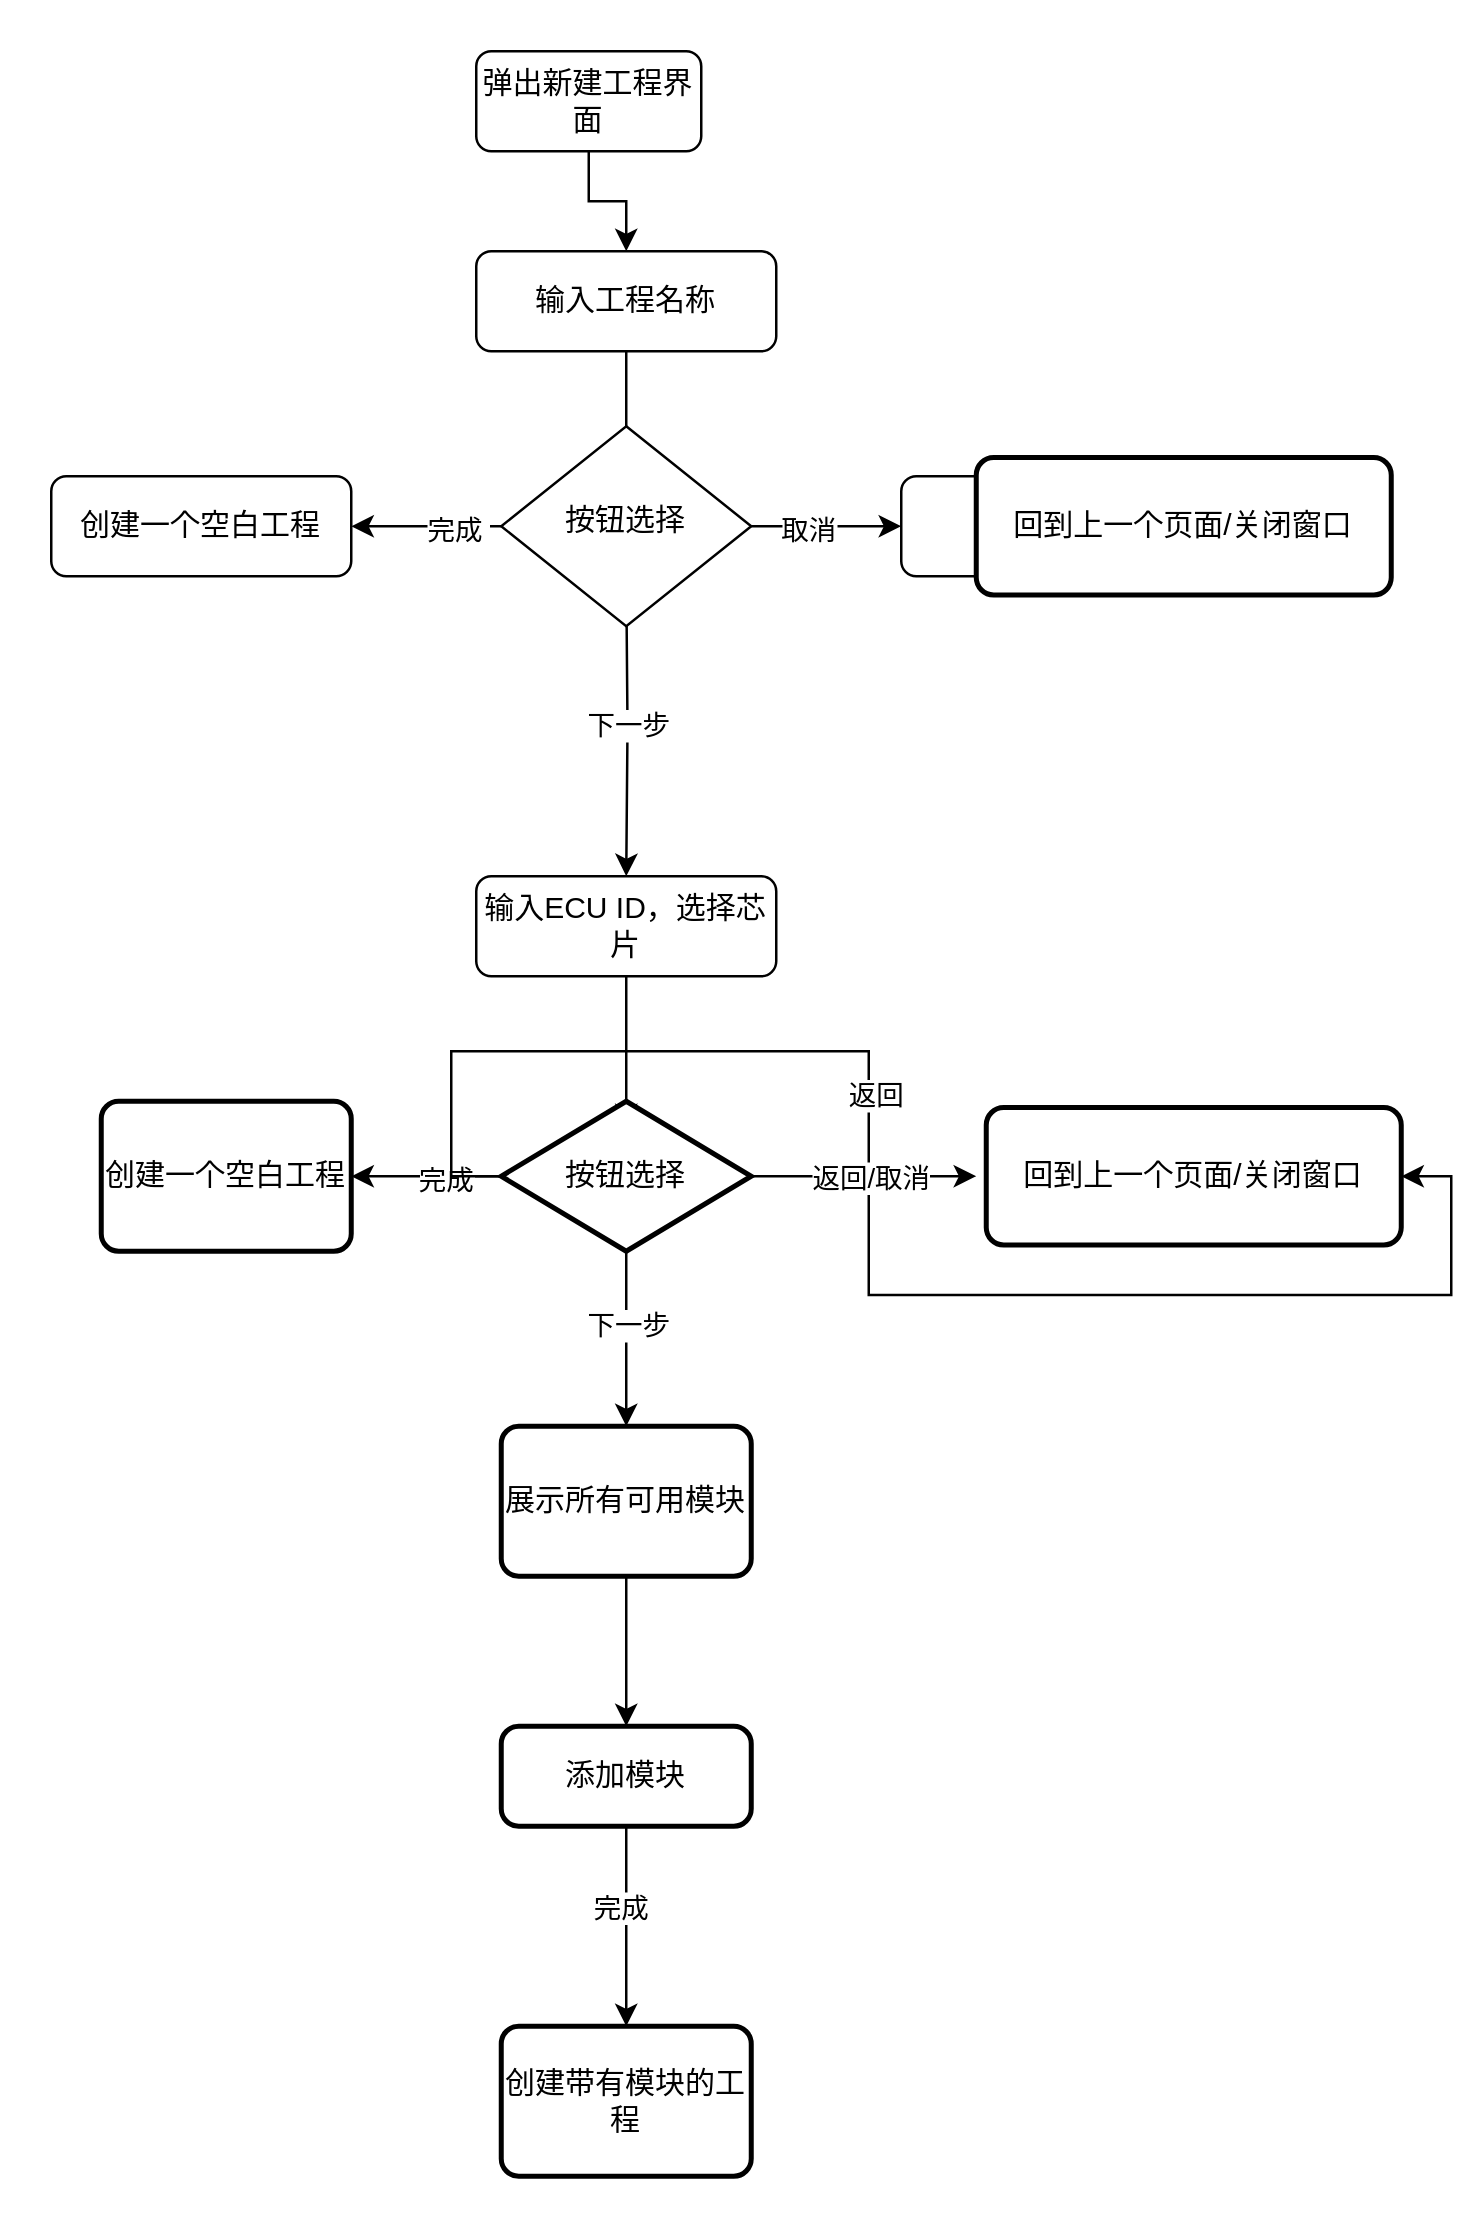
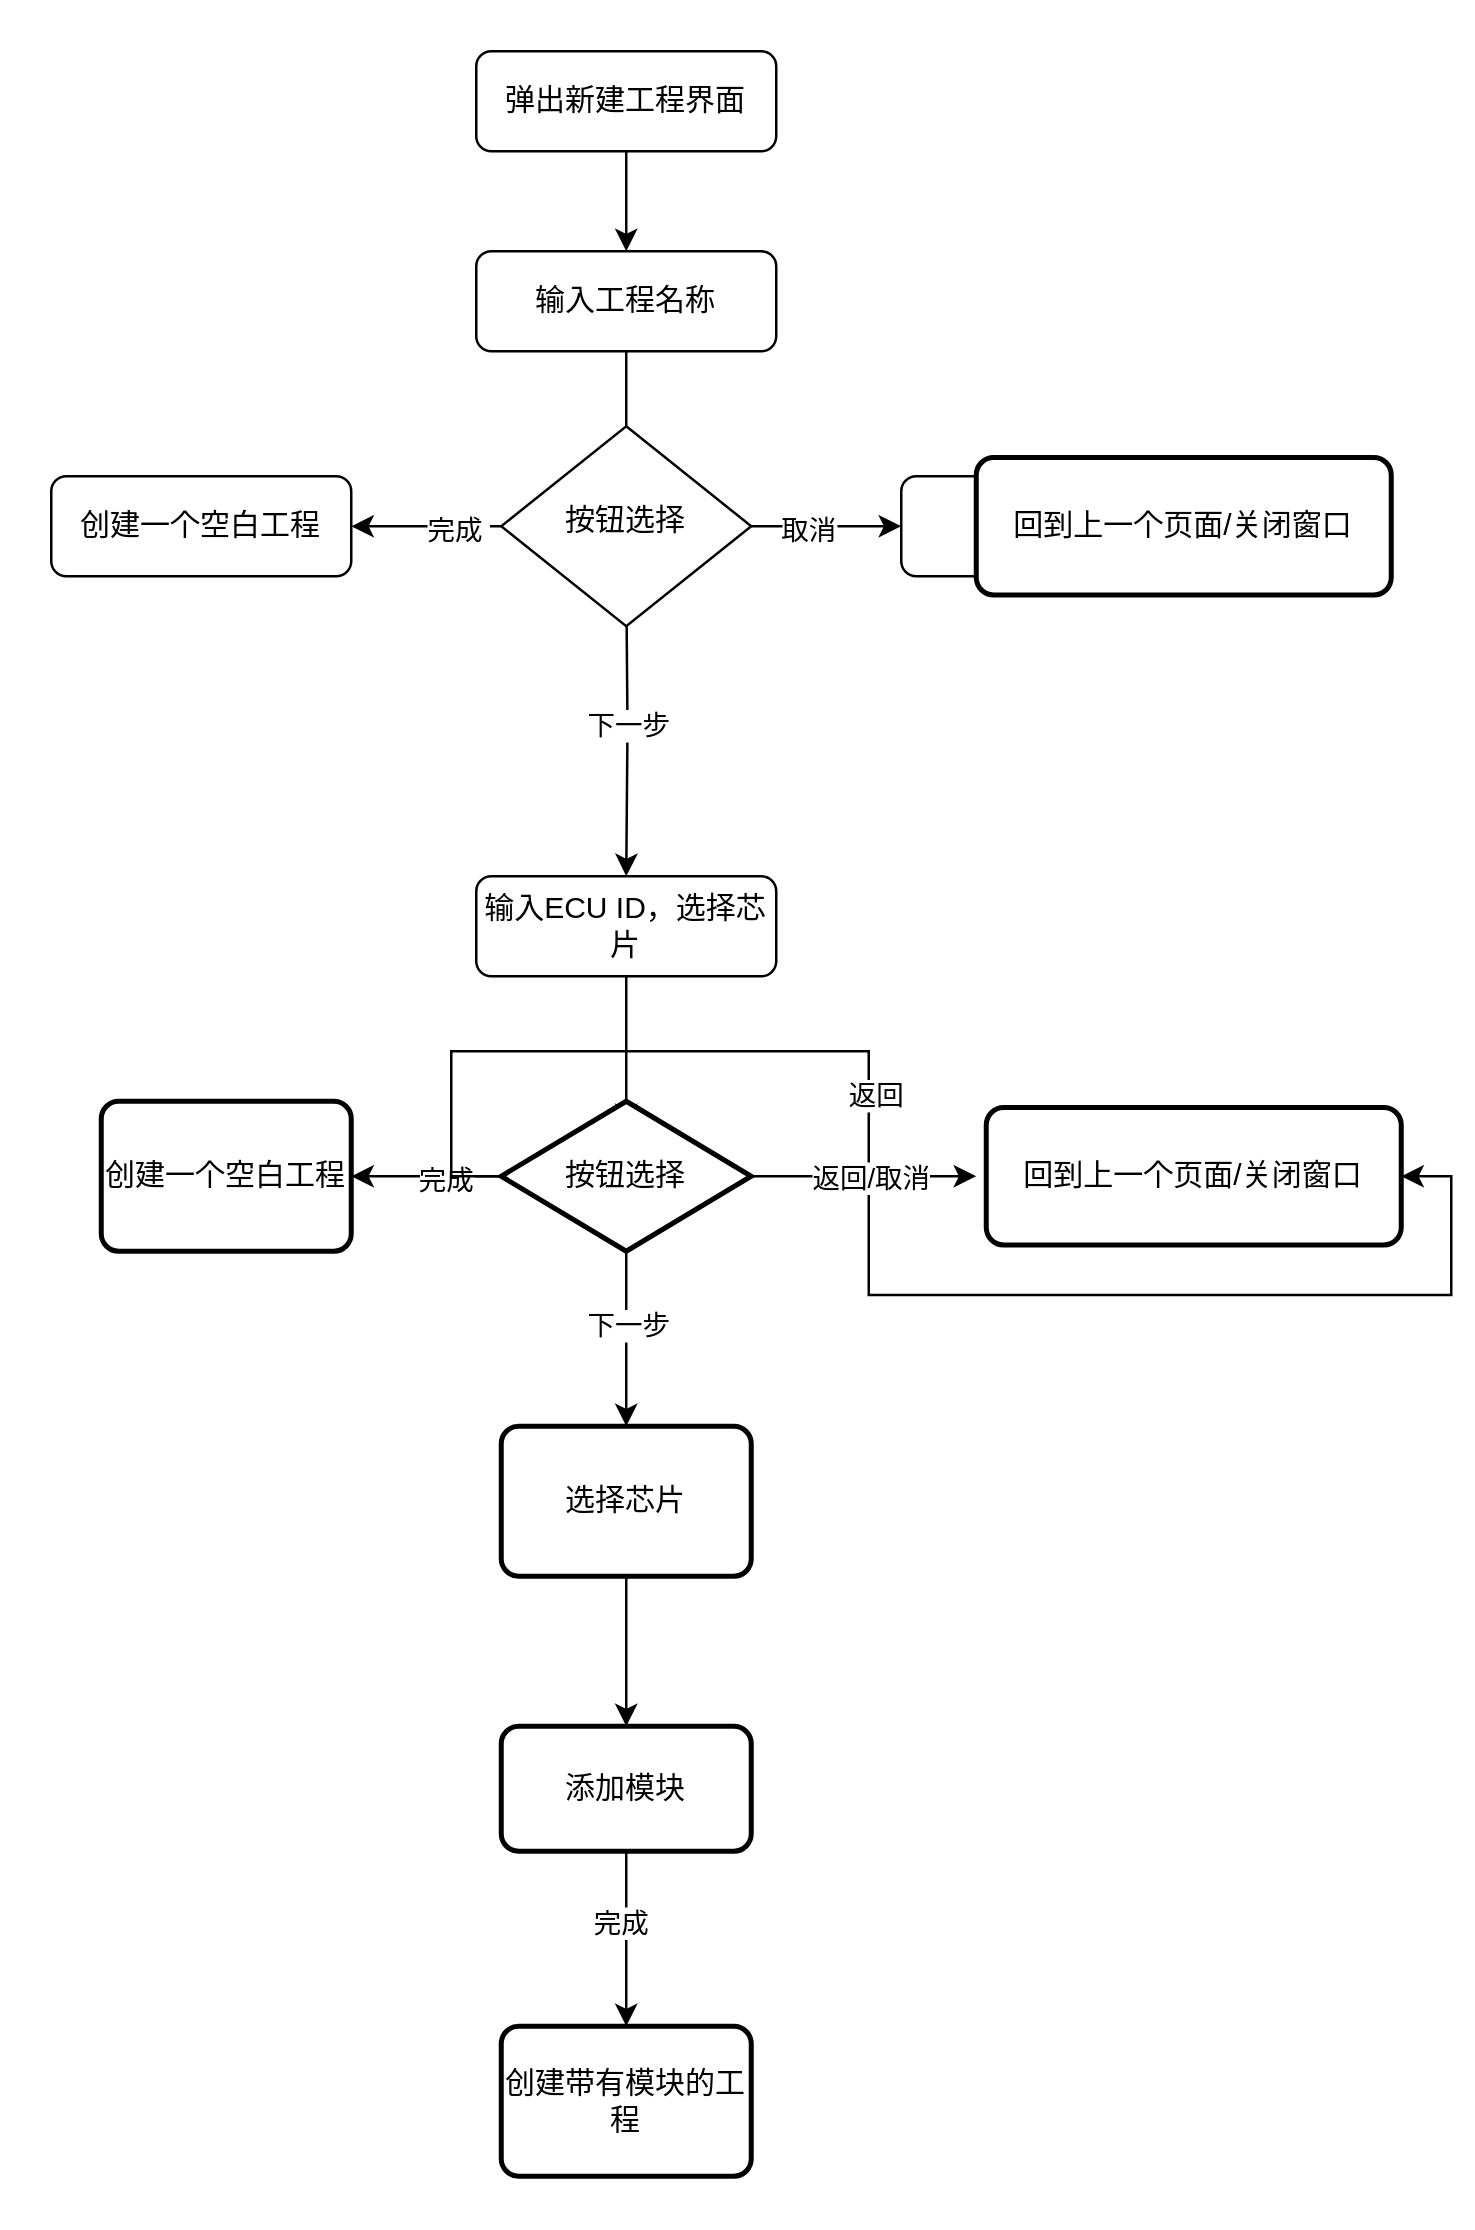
node "弹出新建工程界面": size 225x100 -> 300x100
node "展示所有可用模块": label "展示所有可用模块" -> "选择芯片"
node "添加模块": size 250x100 -> 250x125
